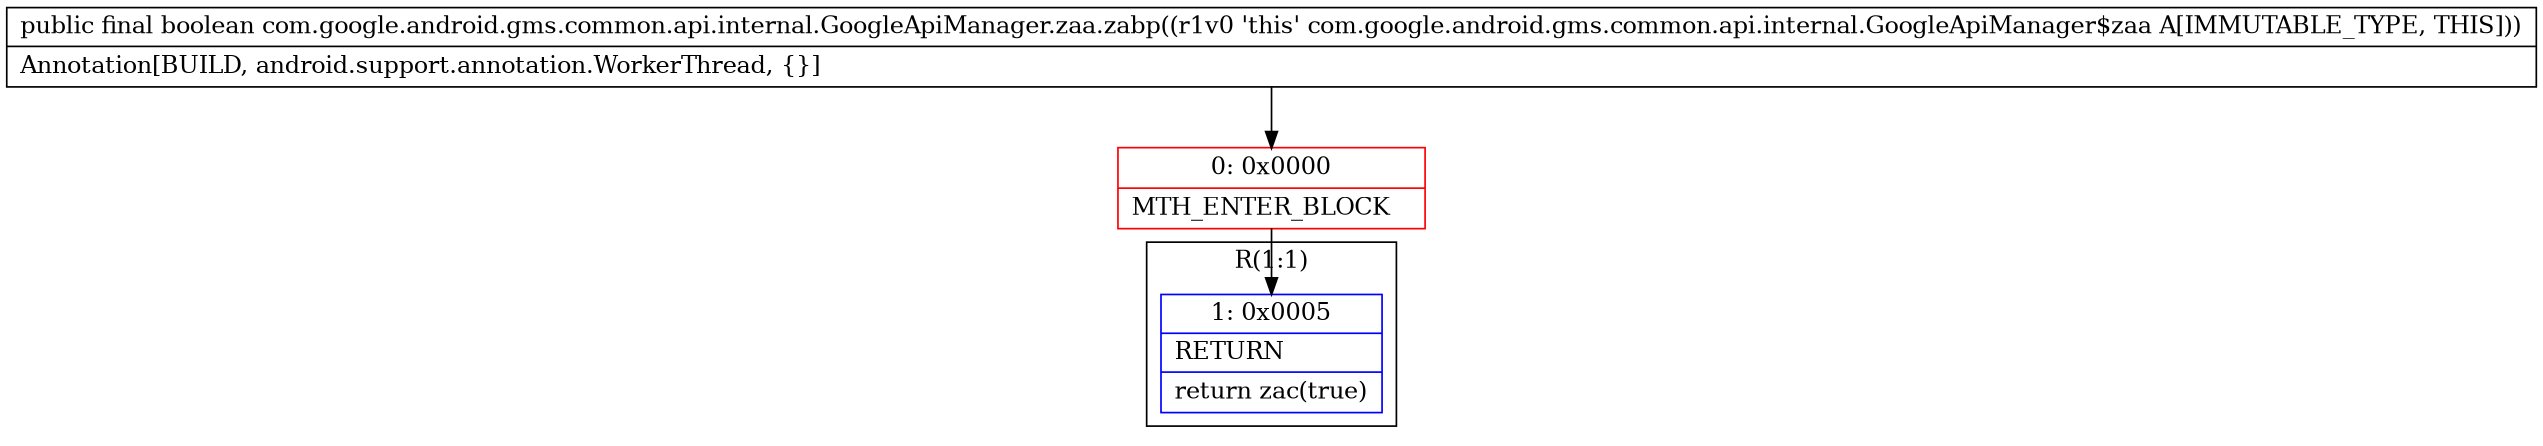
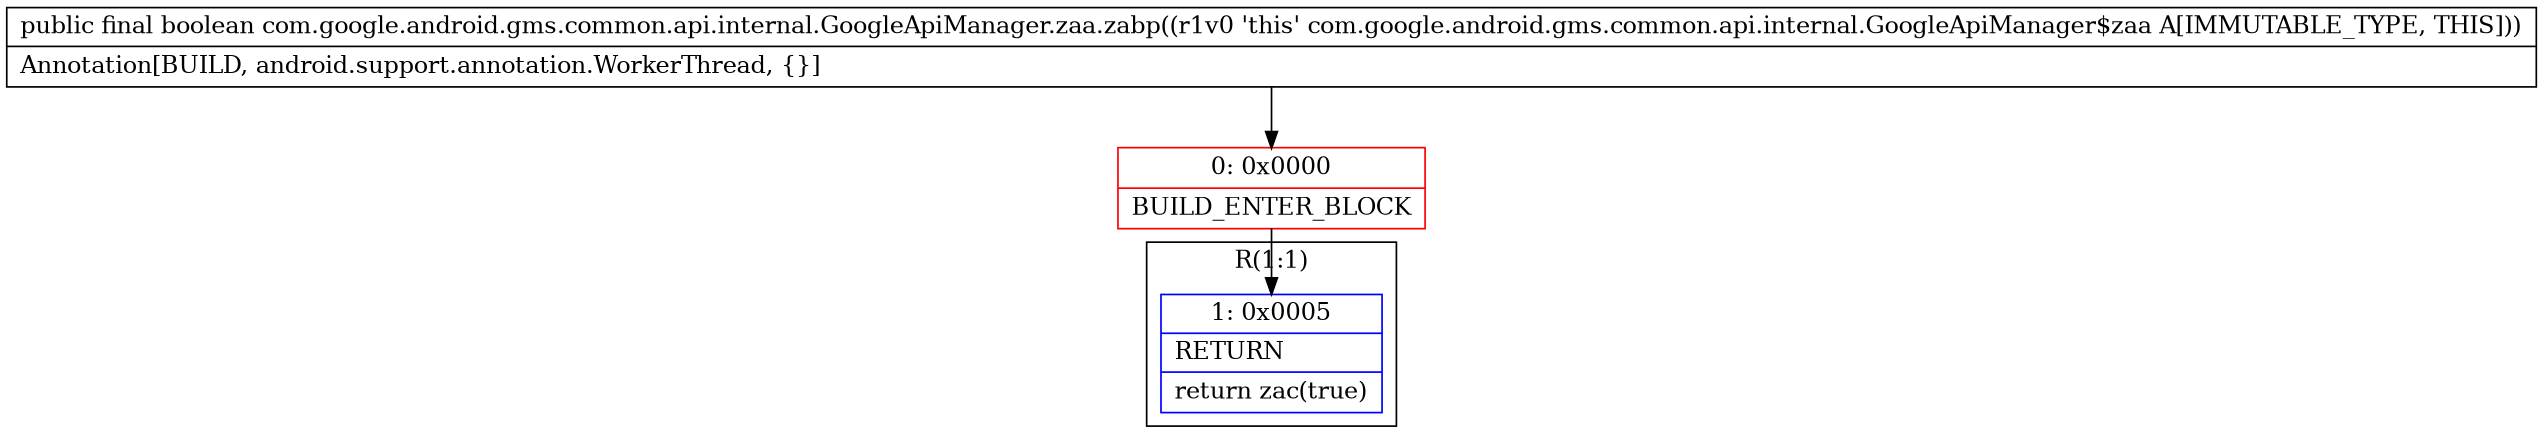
node "0: 0x0000": text "MTH_ENTER_BLOCK" -> "BUILD_ENTER_BLOCK"
